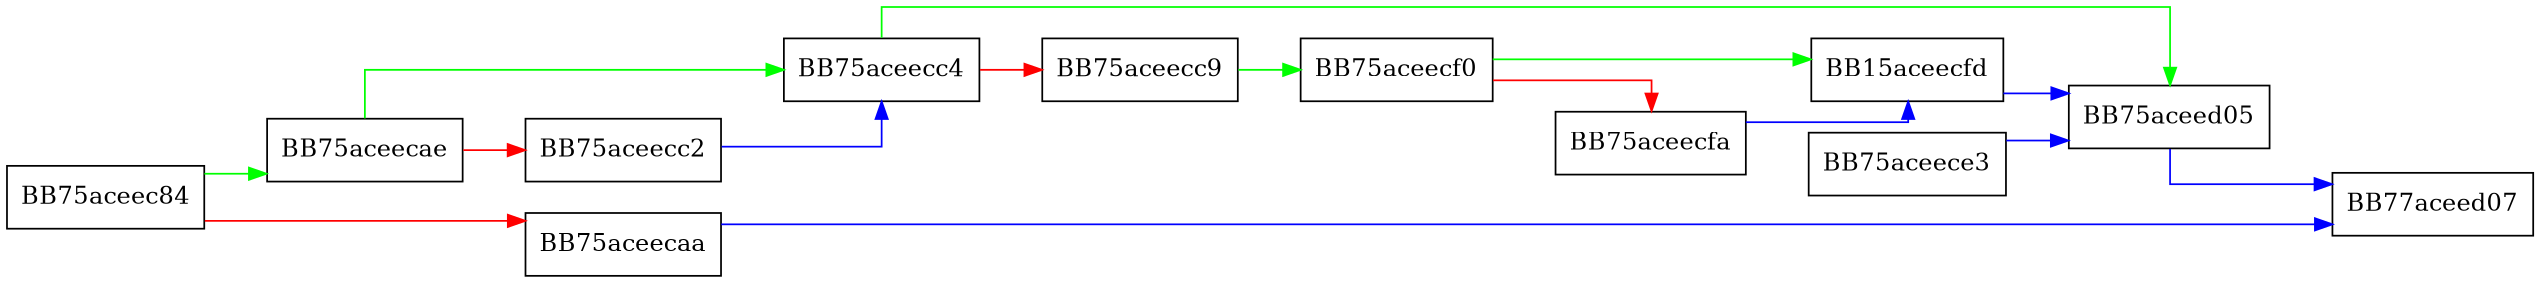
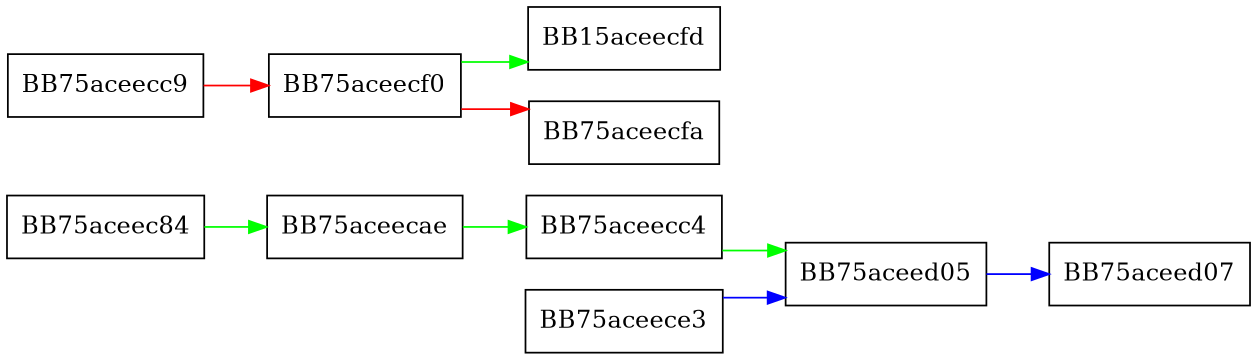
edge "BB75aceecc4" -> "BB75aceecc9": removed
edge "BB75aceecc9" -> "BB75aceecf0": color green -> red
edge "BB15aceecfd" -> "BB75aceed05": removed
edge "BB75aceecfa" -> "BB15aceecfd": removed
node "BB75aceecc2": removed
node "BB77aceed07": label "BB77aceed07" -> "BB75aceed07"
node "BB75aceecaa": removed
